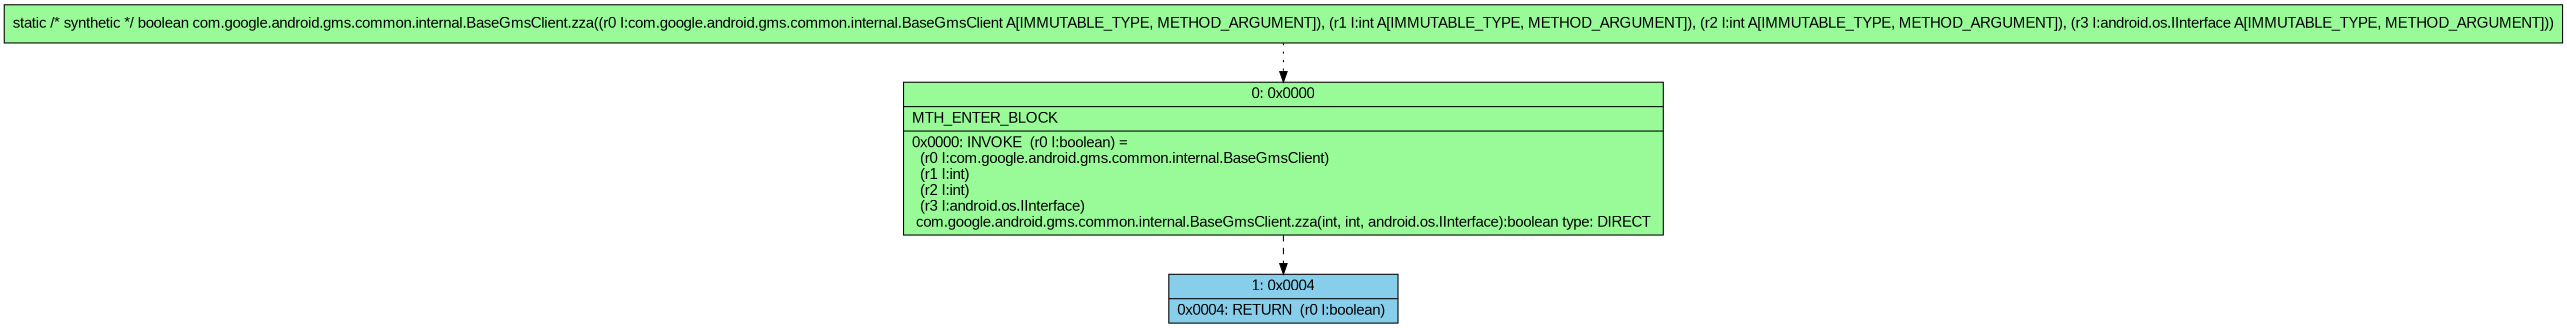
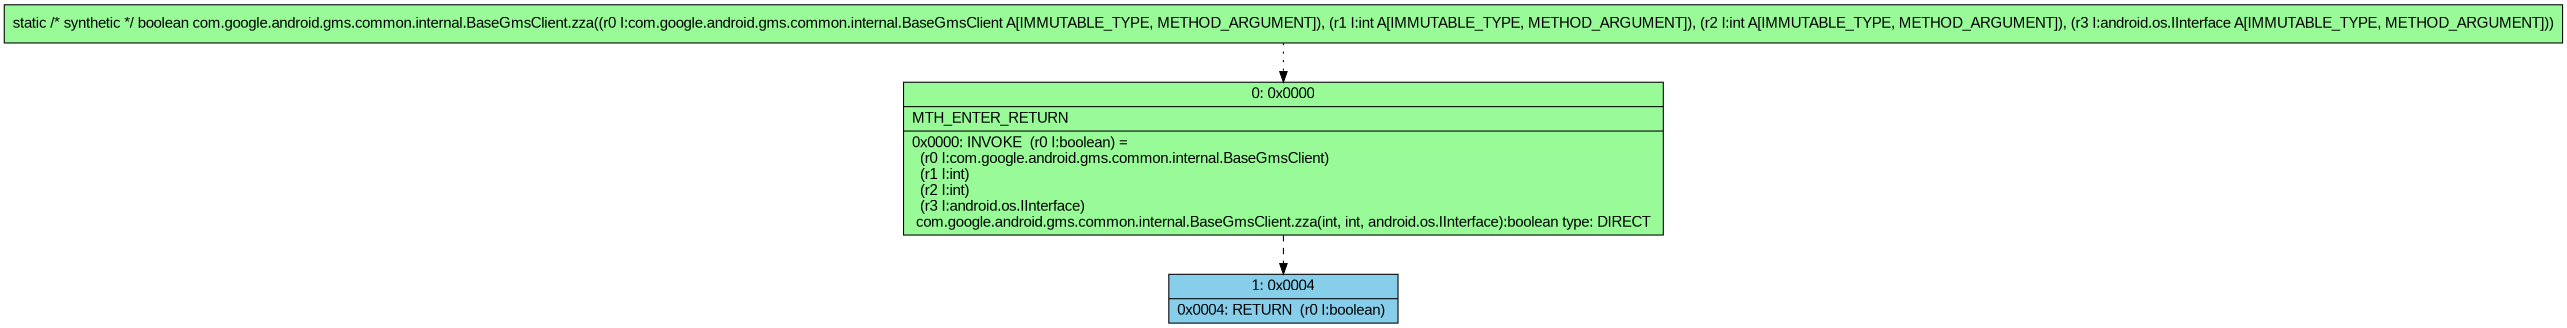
node "0: 0x0000": text "MTH_ENTER_BLOCK" -> "MTH_ENTER_RETURN"
